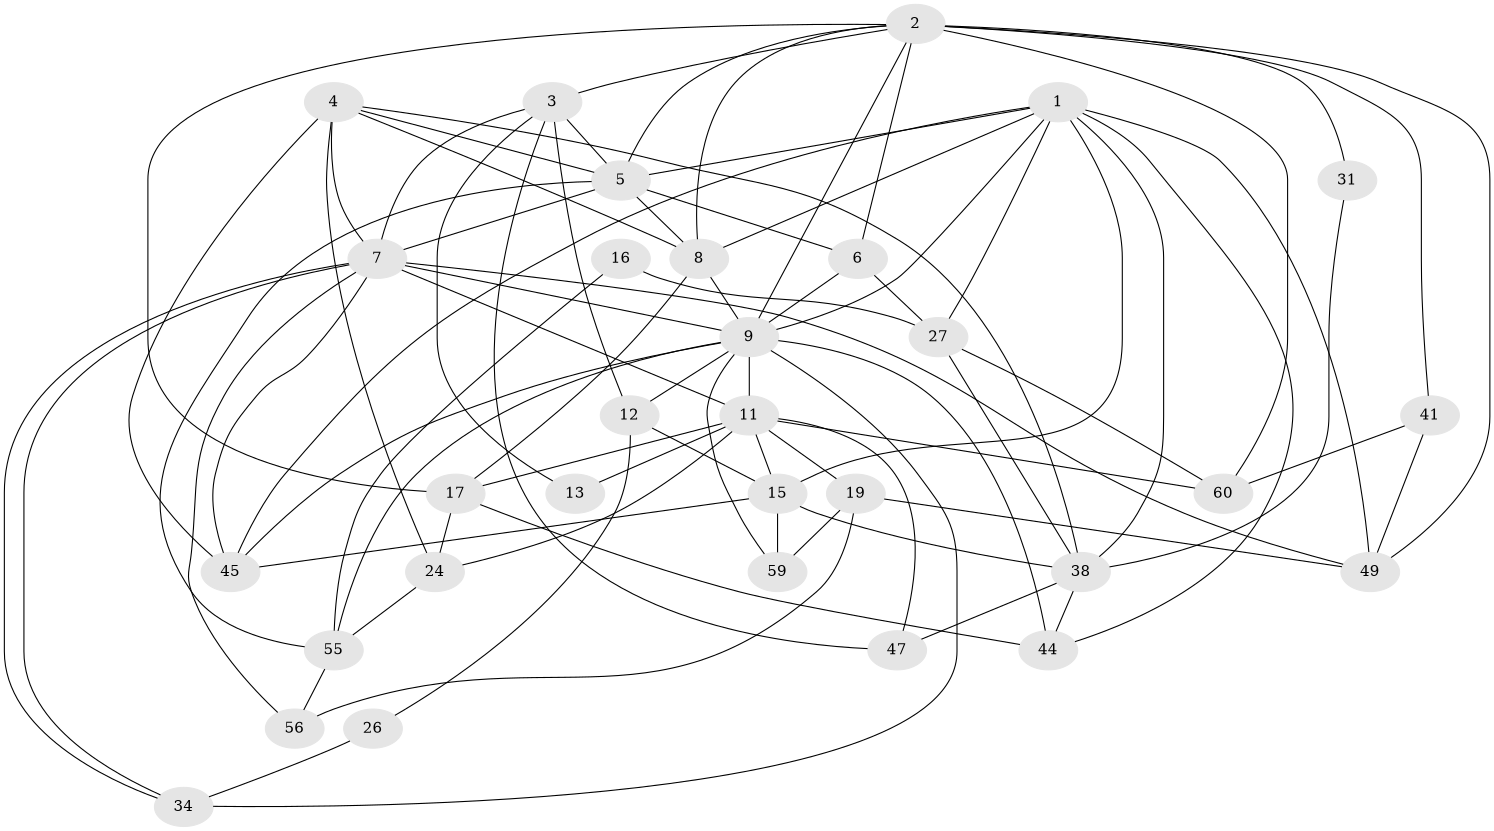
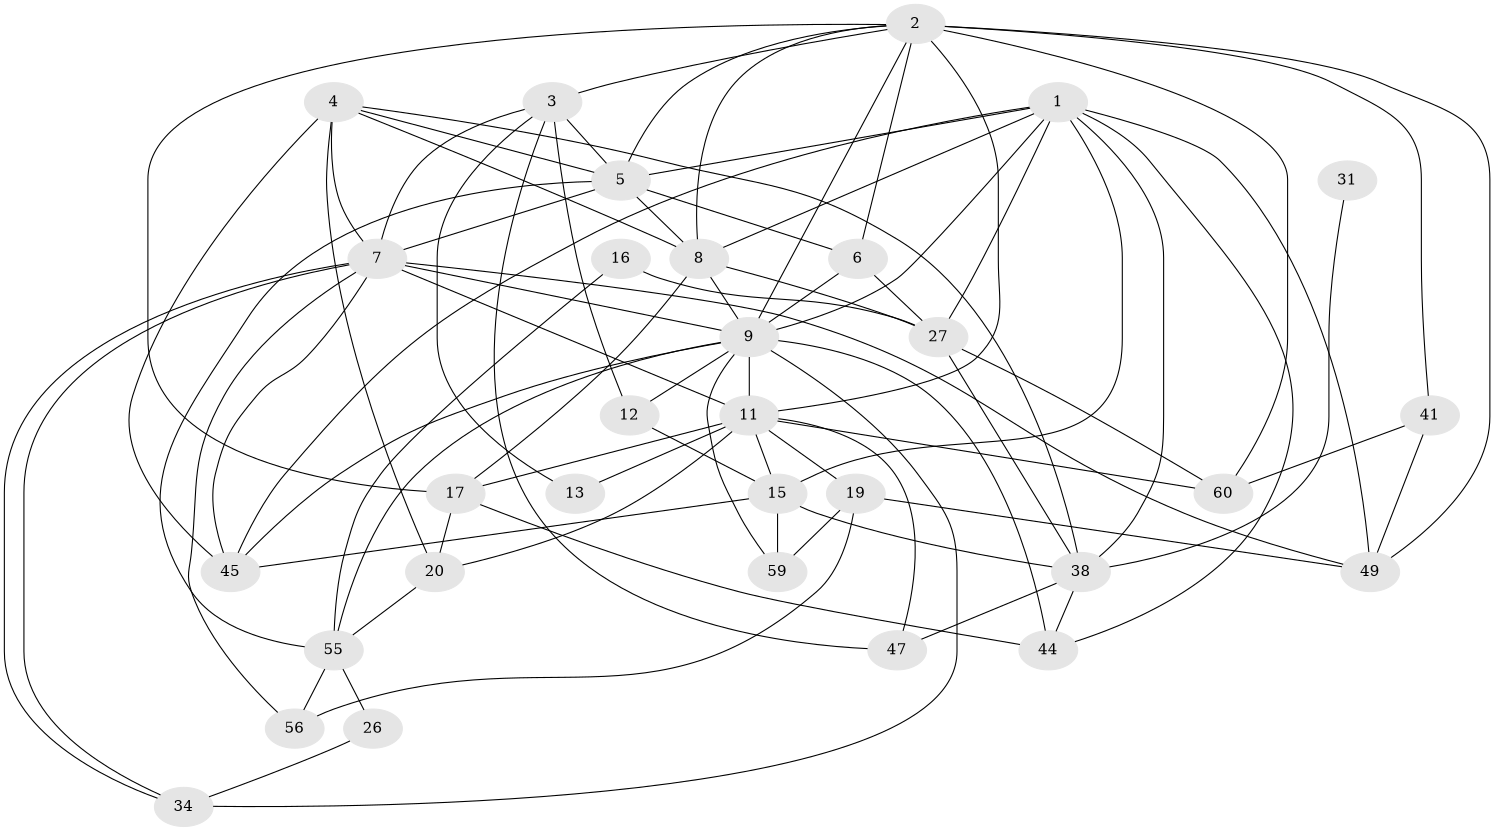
edge "2" -- "31": now "2" -- "11"
edge "8" -- "27": added
node "24": label "24" -> "20"
edge "12" -- "26": now "55" -- "26"
